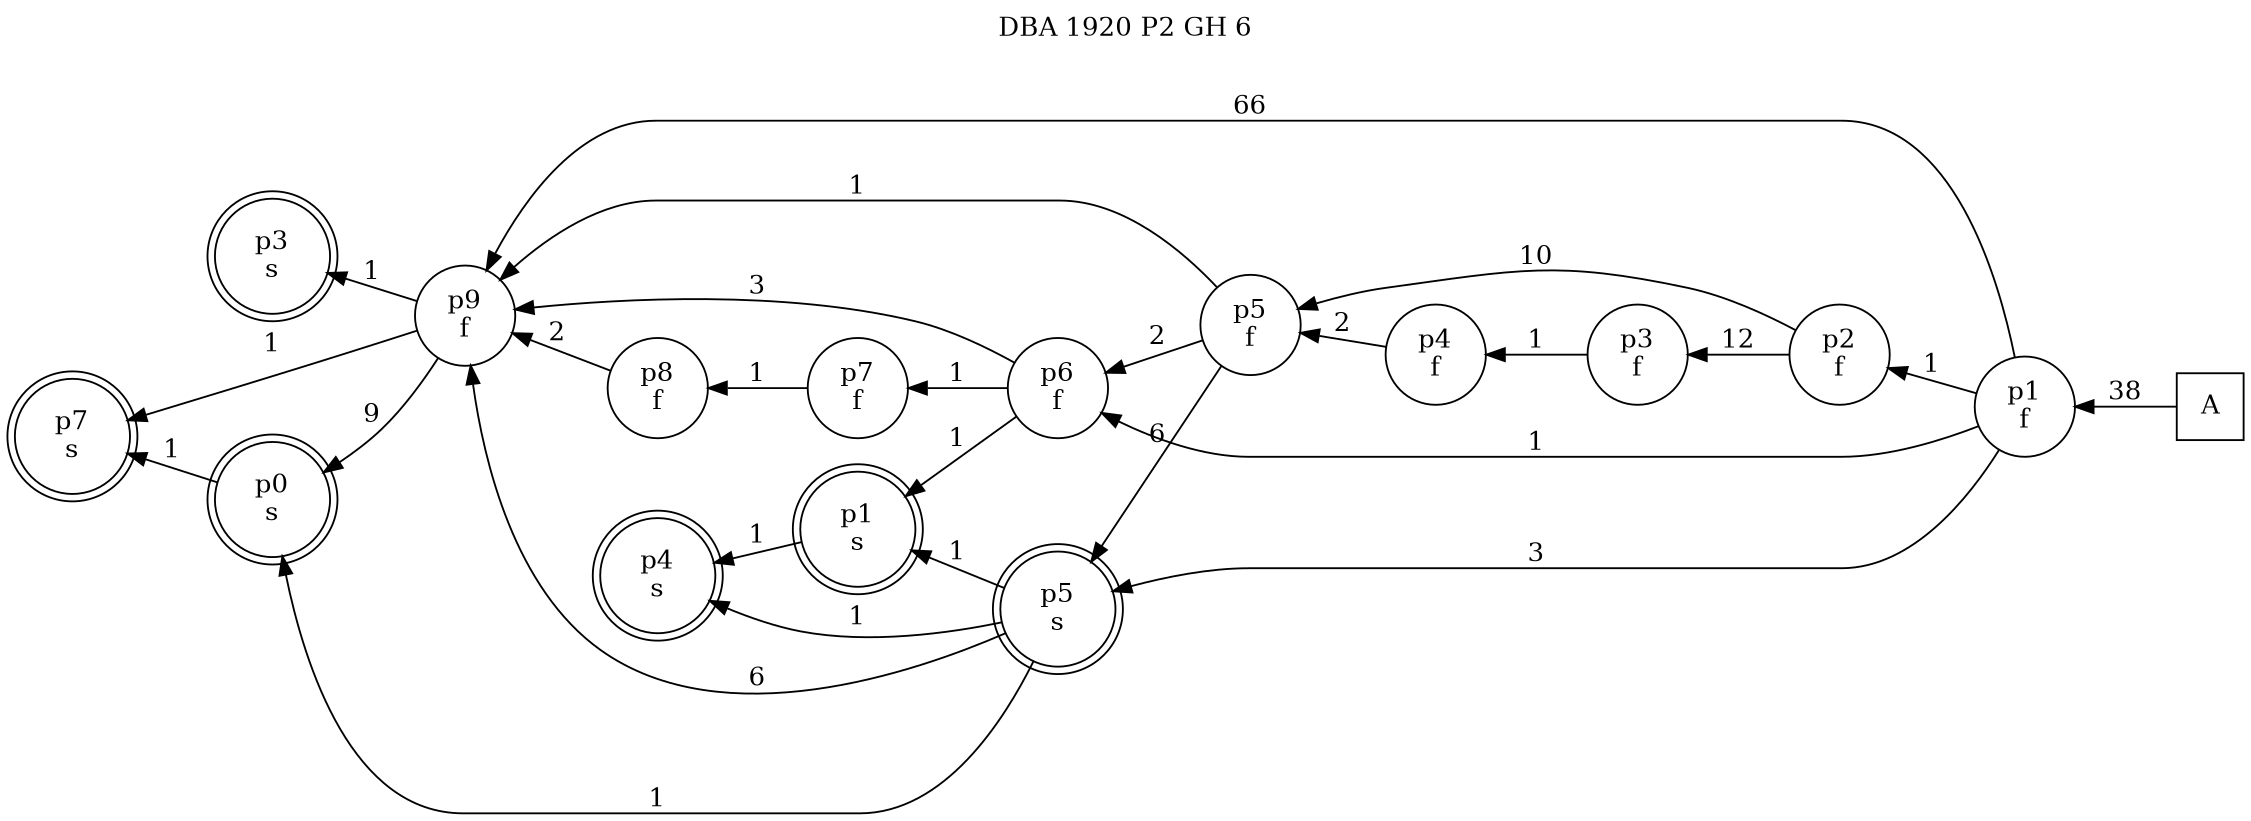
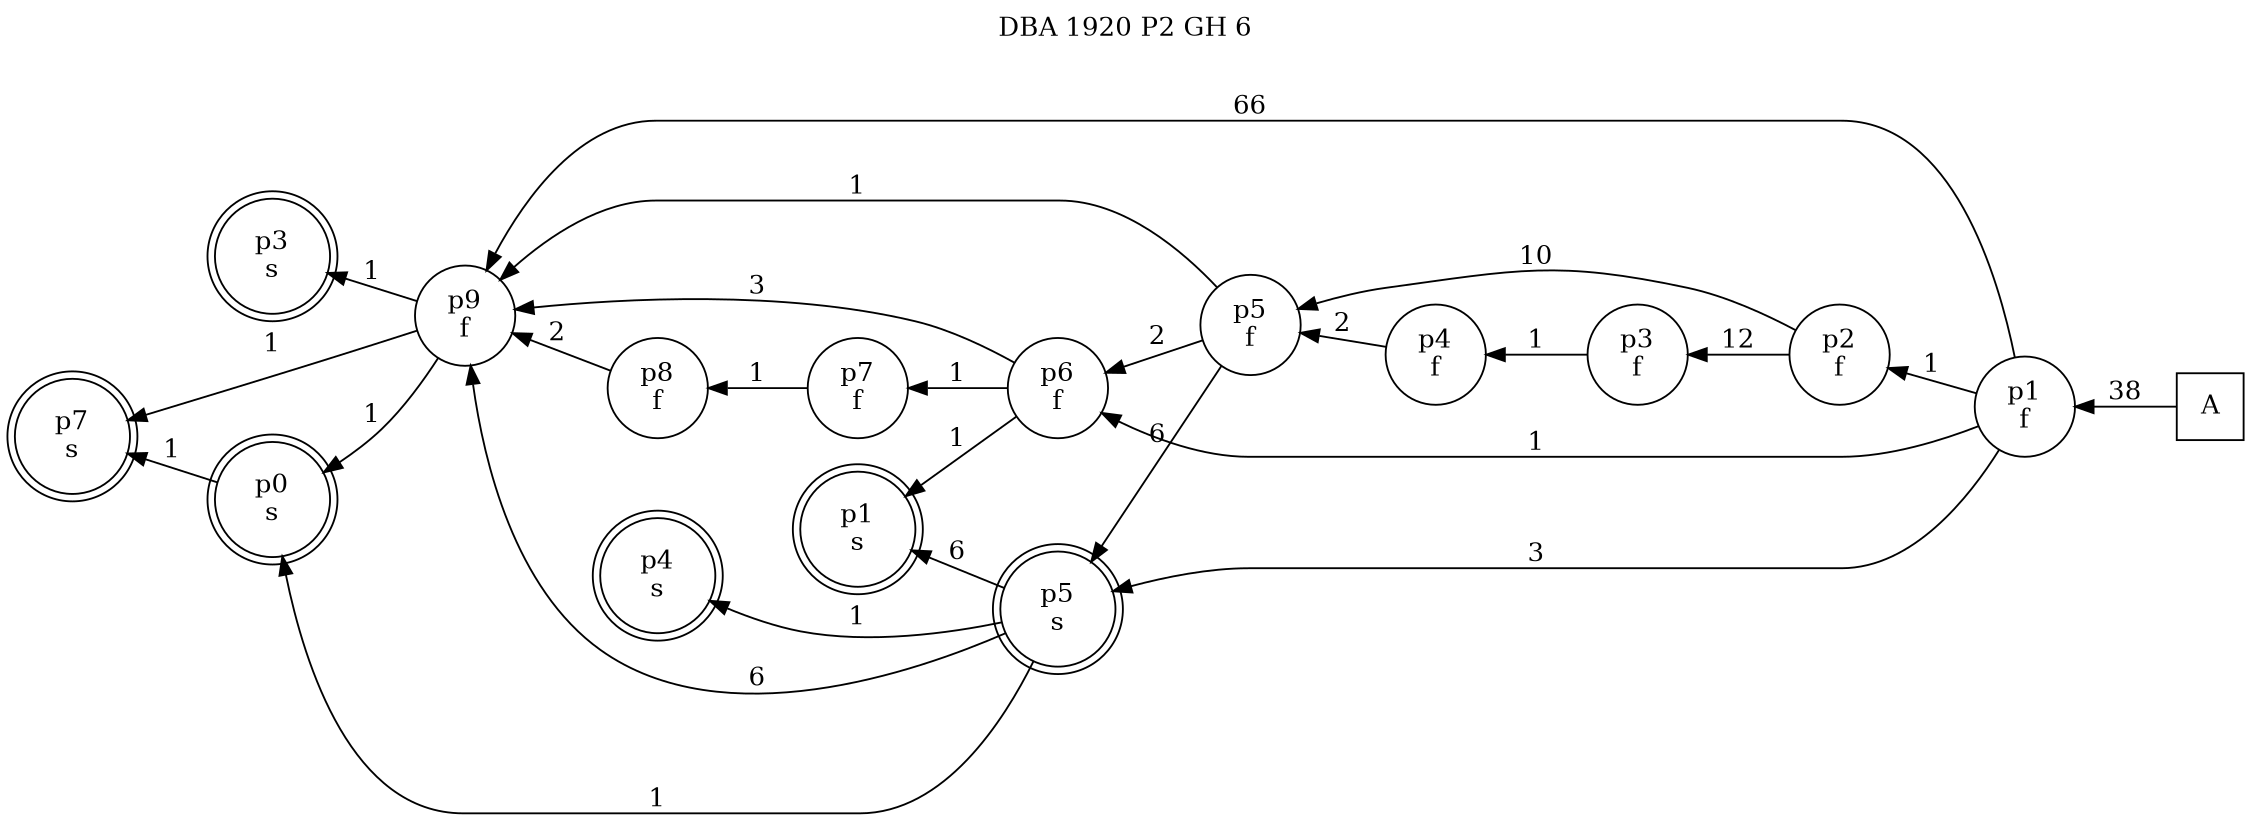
edge "p9 f" -> "p0 s": label "9" -> "1"
edge "p1 s" -> "p4 s": removed, label "1"
edge "p5 s" -> "p1 s": label "1" -> "6"
